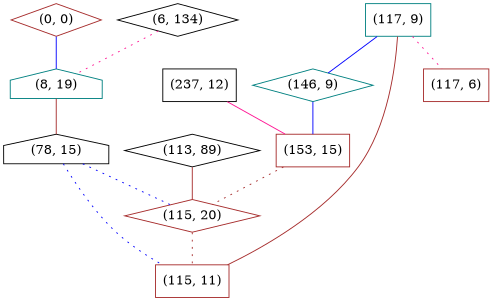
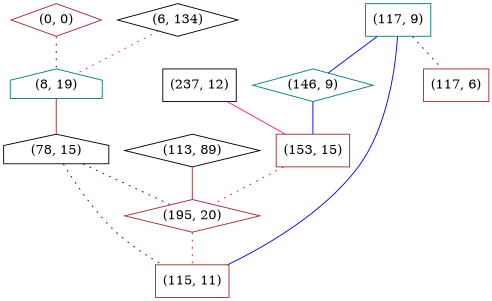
edge "(0, 0)" -- "(8, 19)": style solid -> dotted
edge "(117, 9)" -- "(117, 6)": color deeppink -> blue
edge "(117, 9)" -- "(115, 11)": color brown -> blue
node "(115, 20)": label "(115, 20)" -> "(195, 20)"
